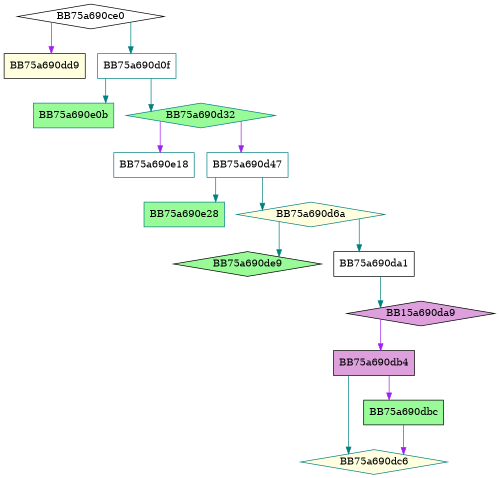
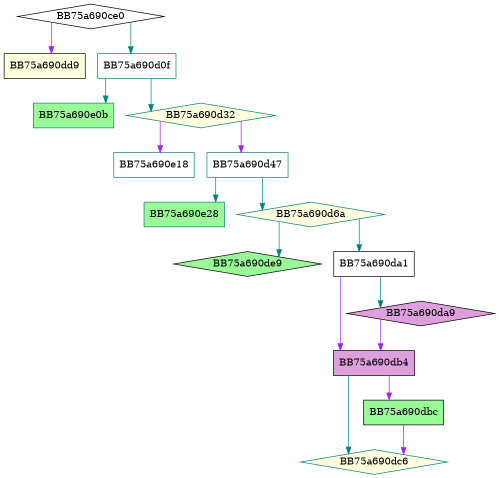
node "BB75a690d32": fillcolor palegreen -> lightyellow
edge "BB75a690da1" -> "BB75a690db4": added
node "BB15a690da9": label "BB15a690da9" -> "BB75a690da9"
